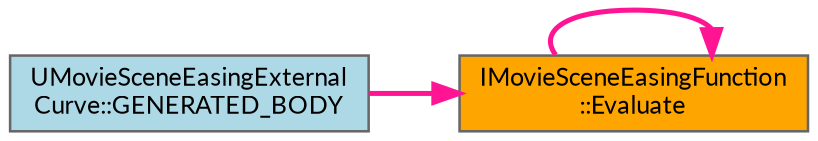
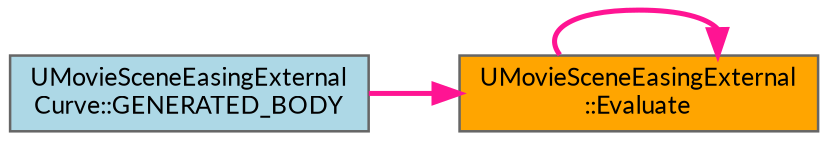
node "IMovieSceneEasingFunction ::Evaluate": label "IMovieSceneEasingFunction ::Evaluate" -> "UMovieSceneEasingExternal ::Evaluate"
